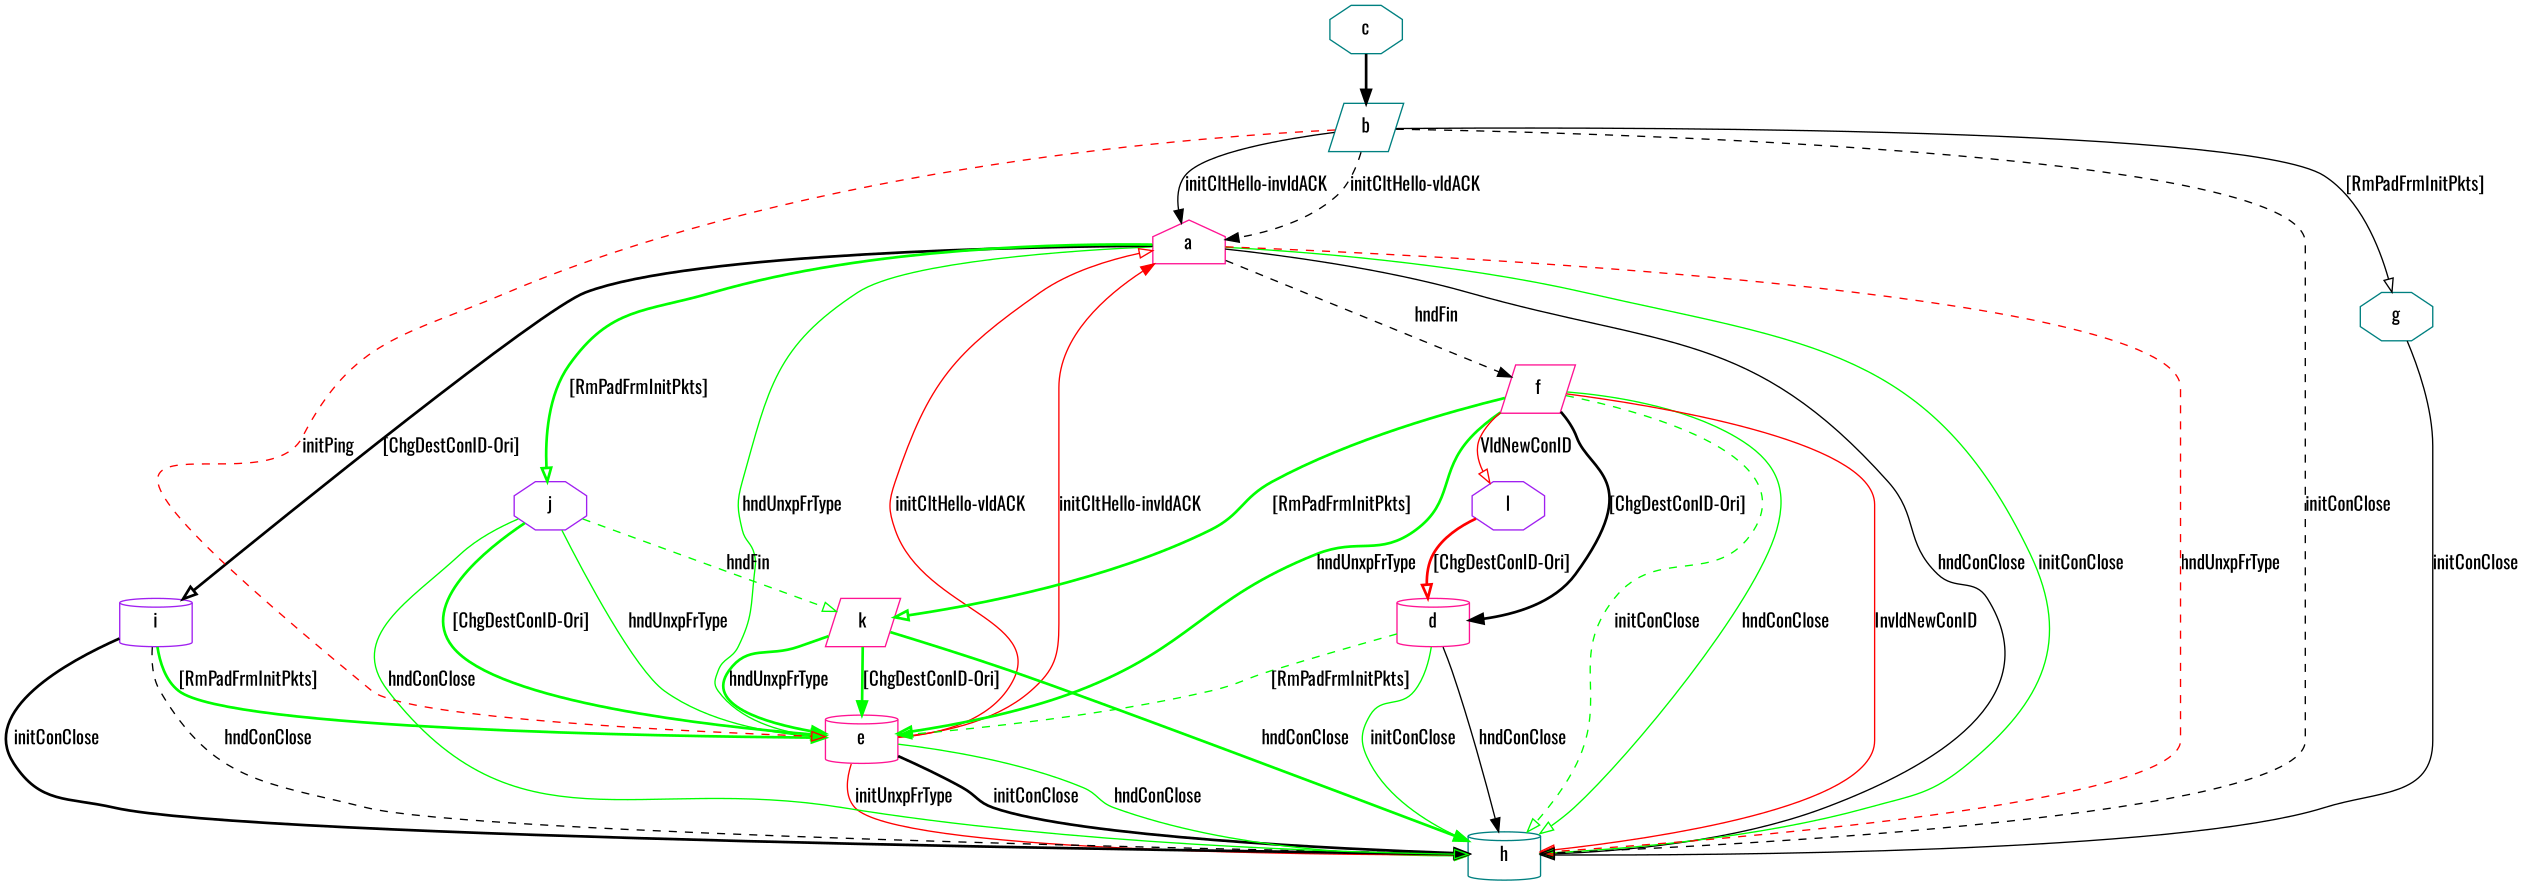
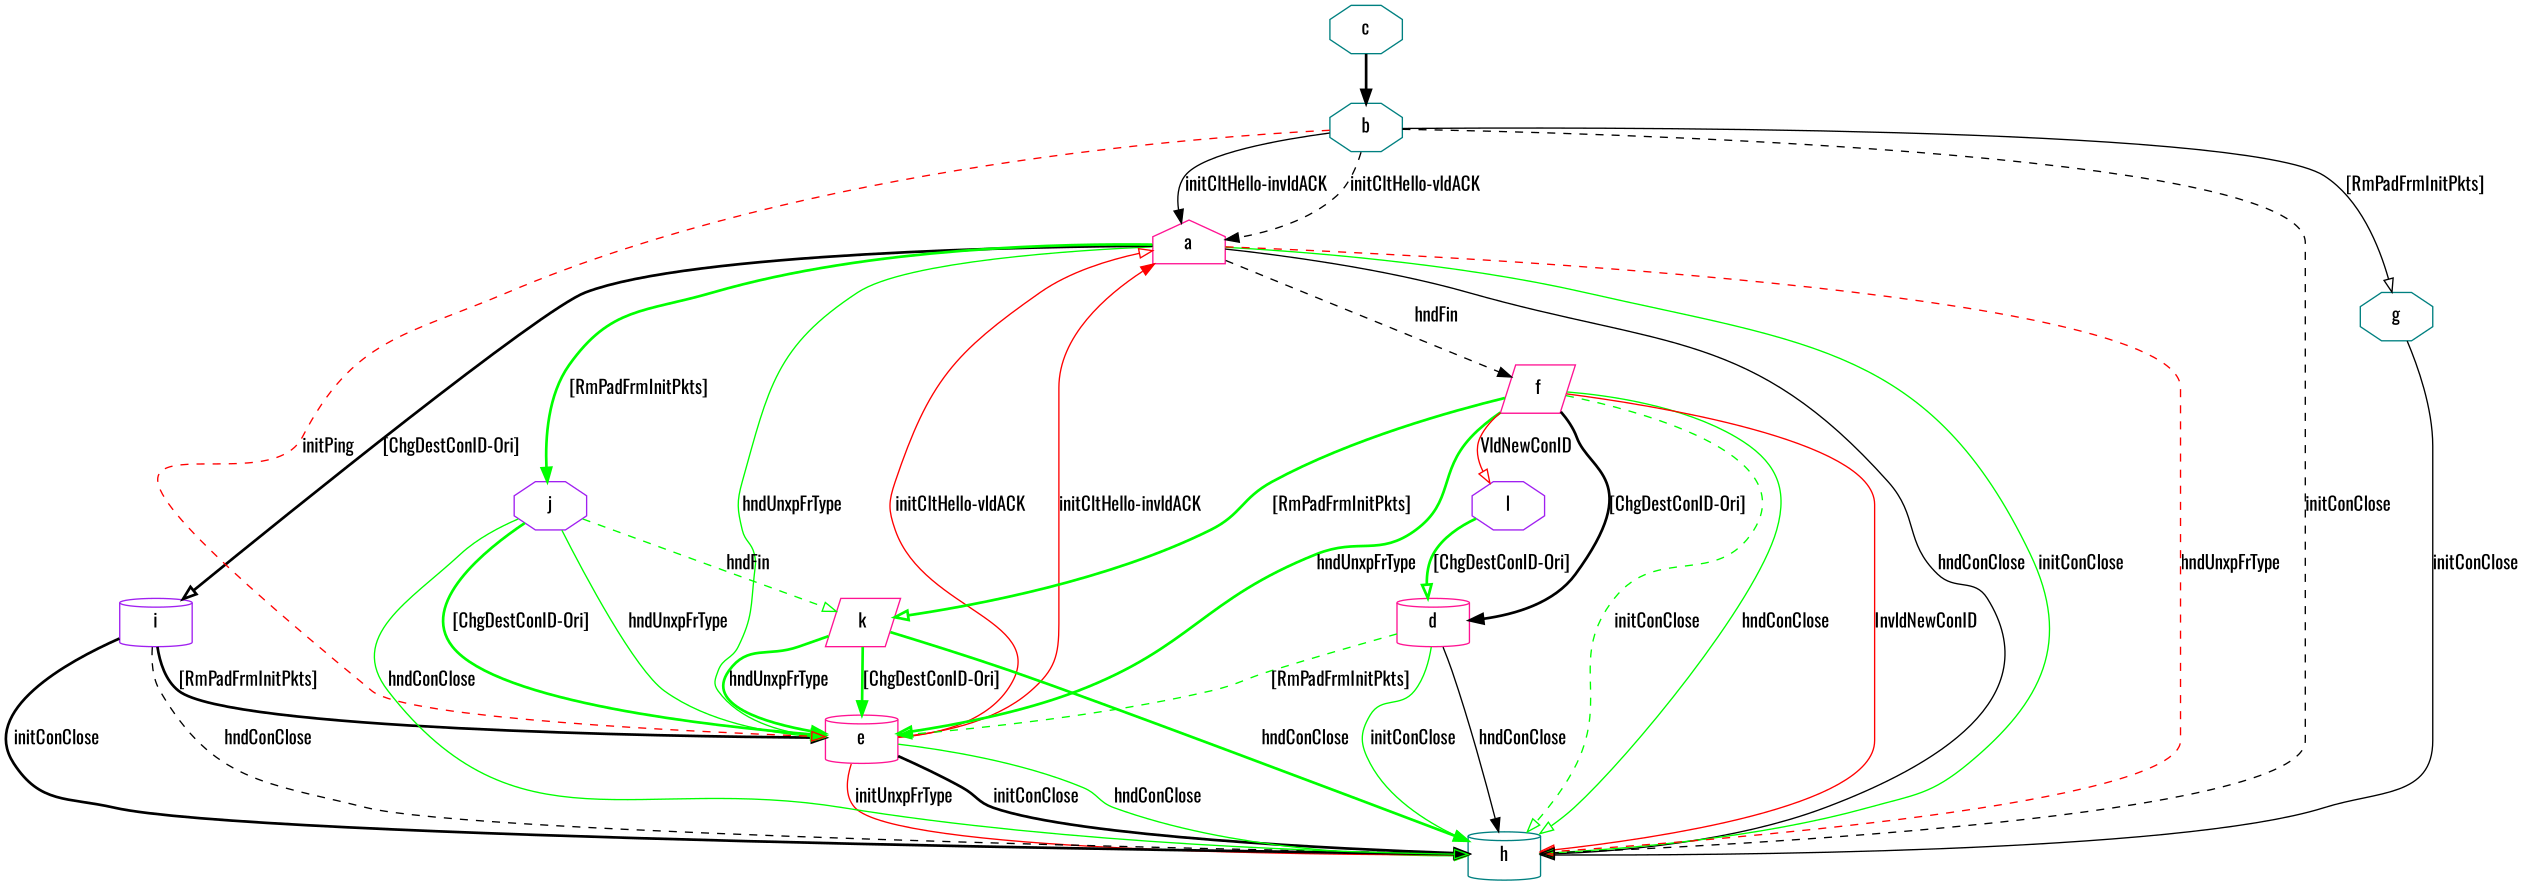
node "b": shape parallelogram -> octagon
edge "a" -> "j": arrowhead onormal -> normal
edge "l" -> "d": color red -> green
edge "i" -> "e": color green -> black
